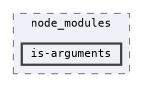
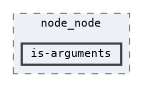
cluster "node_modules": label "node_modules" -> "node_node"
